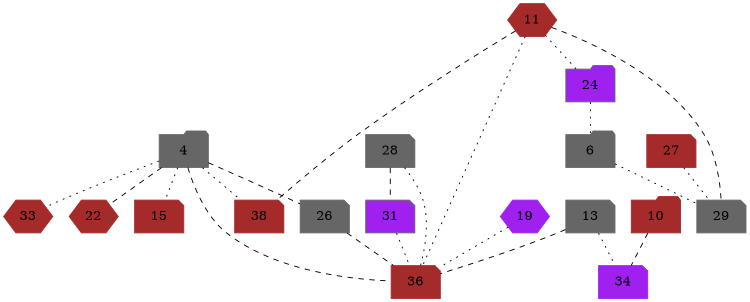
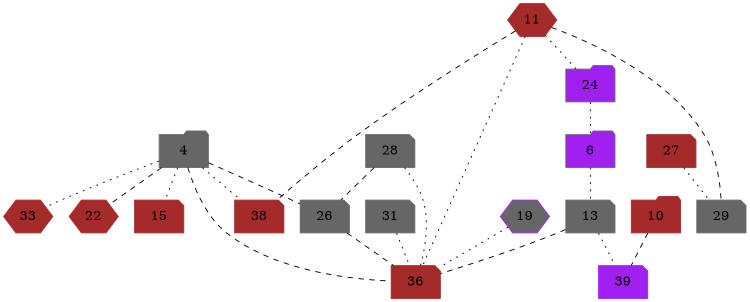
node "6": fillcolor gray40 -> purple
edge "28" -- "31": now "28" -- "26"
edge "6" -- "29": now "6" -- "13"
node "31": fillcolor purple -> gray40
node "19": fillcolor purple -> gray40
node "34": label "34" -> "39"
